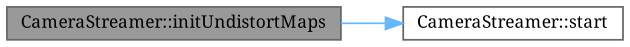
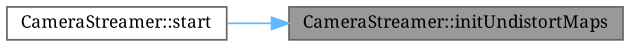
edge "CameraStreamer::initUndistortMaps" -> "CameraStreamer::start": reversed
